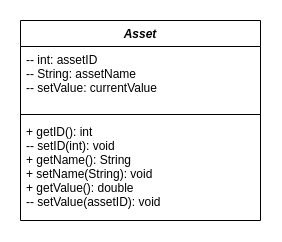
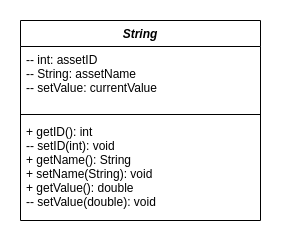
node "Asset": label "Asset" -> "String"
node "+ getID(): int -- setID(int): void + getName(): String + setName(String): void + getValue(): double -- setValue(assetID): void": label "+ getID(): int -- setID(int): void + getName(): String + setName(String): void + getValue(): double -- setValue(assetID): void" -> "+ getID(): int -- setID(int): void + getName(): String + setName(String): void + getValue(): double -- setValue(double): void"
